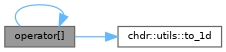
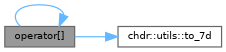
node "chdr::utils::to_1d": label "chdr::utils::to_1d" -> "chdr::utils::to_7d"
